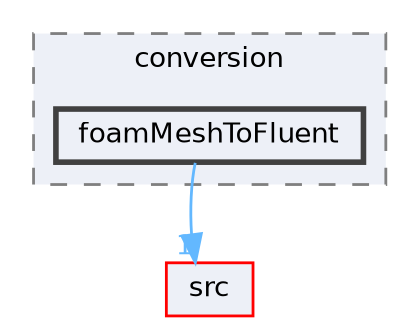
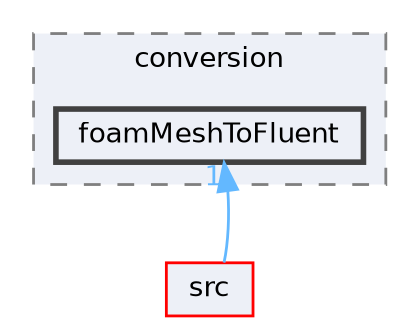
edge "foamMeshToFluent" -> "src": reversed
